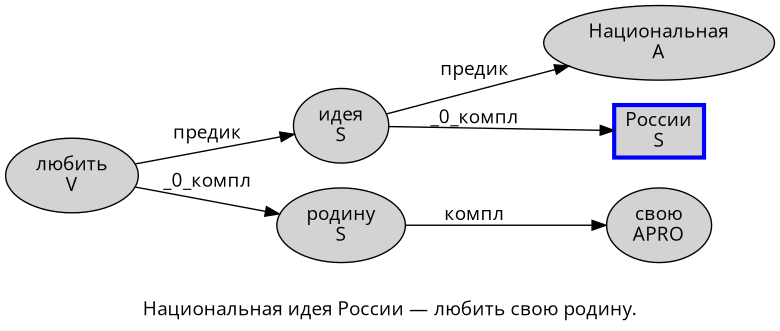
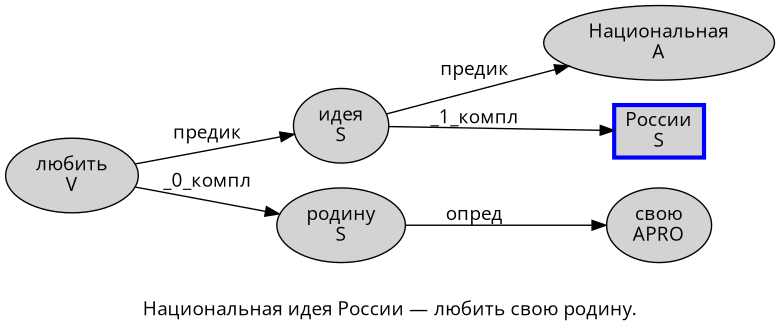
edge "идея S" -> "России S": label "_0_компл" -> "_1_компл"
edge "родину S" -> "свою APRO": label "компл" -> "опред"
